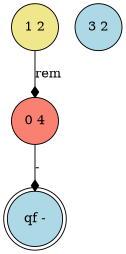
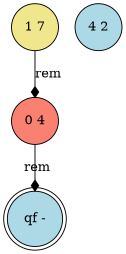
node "1 2": label "1 2" -> "1 7"
node "3 2": label "3 2" -> "4 2"
edge "0 4" -> "qf -": label "-" -> "rem"
